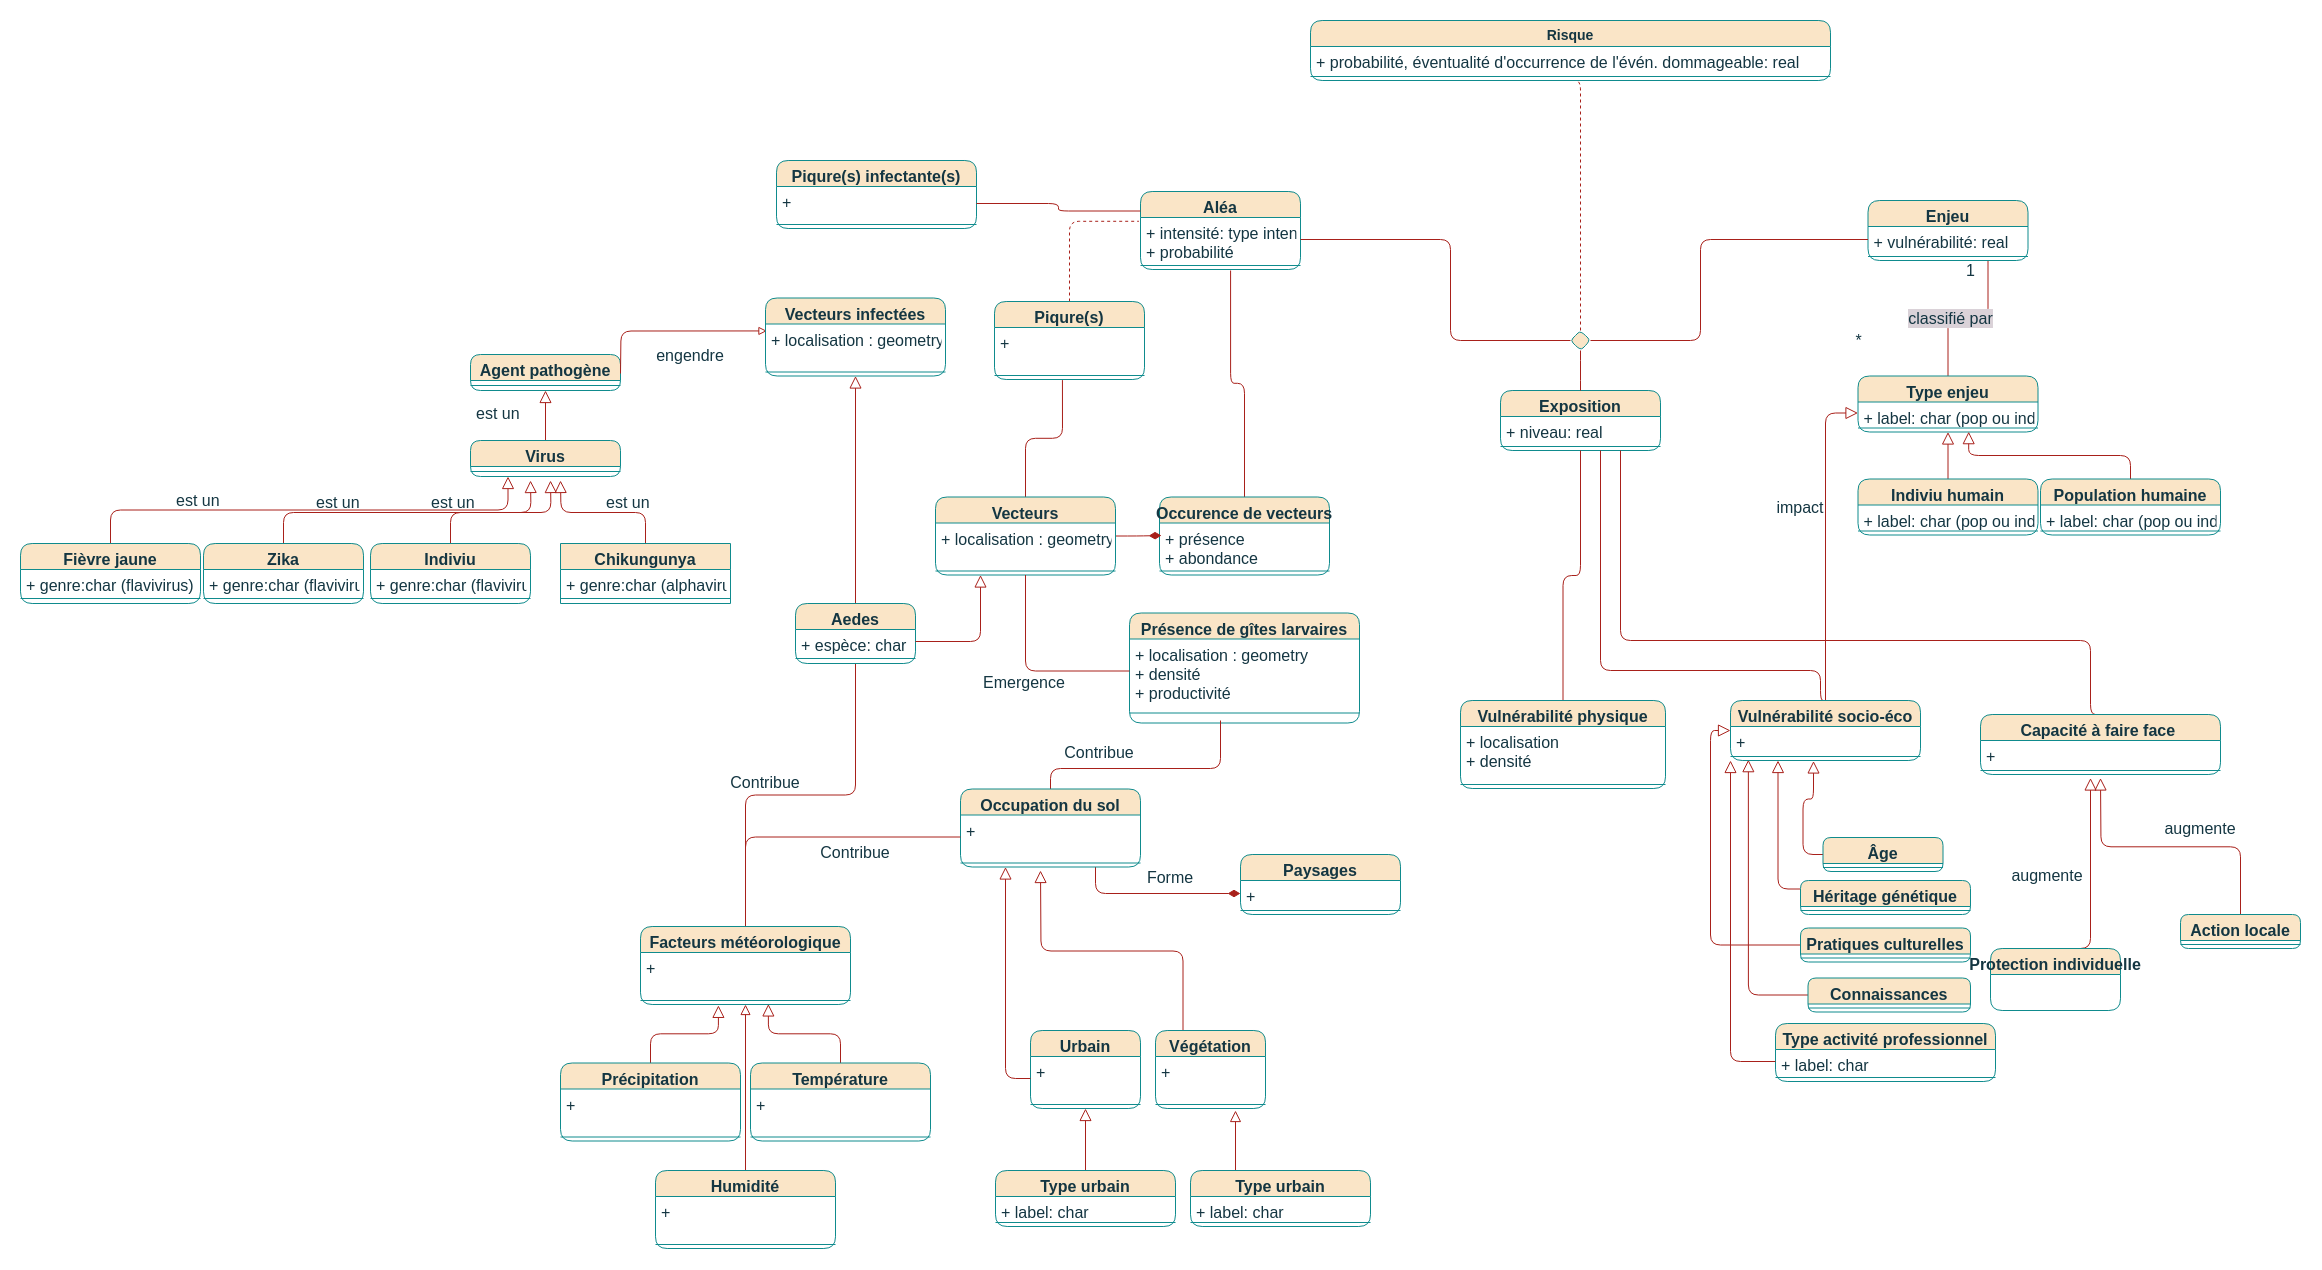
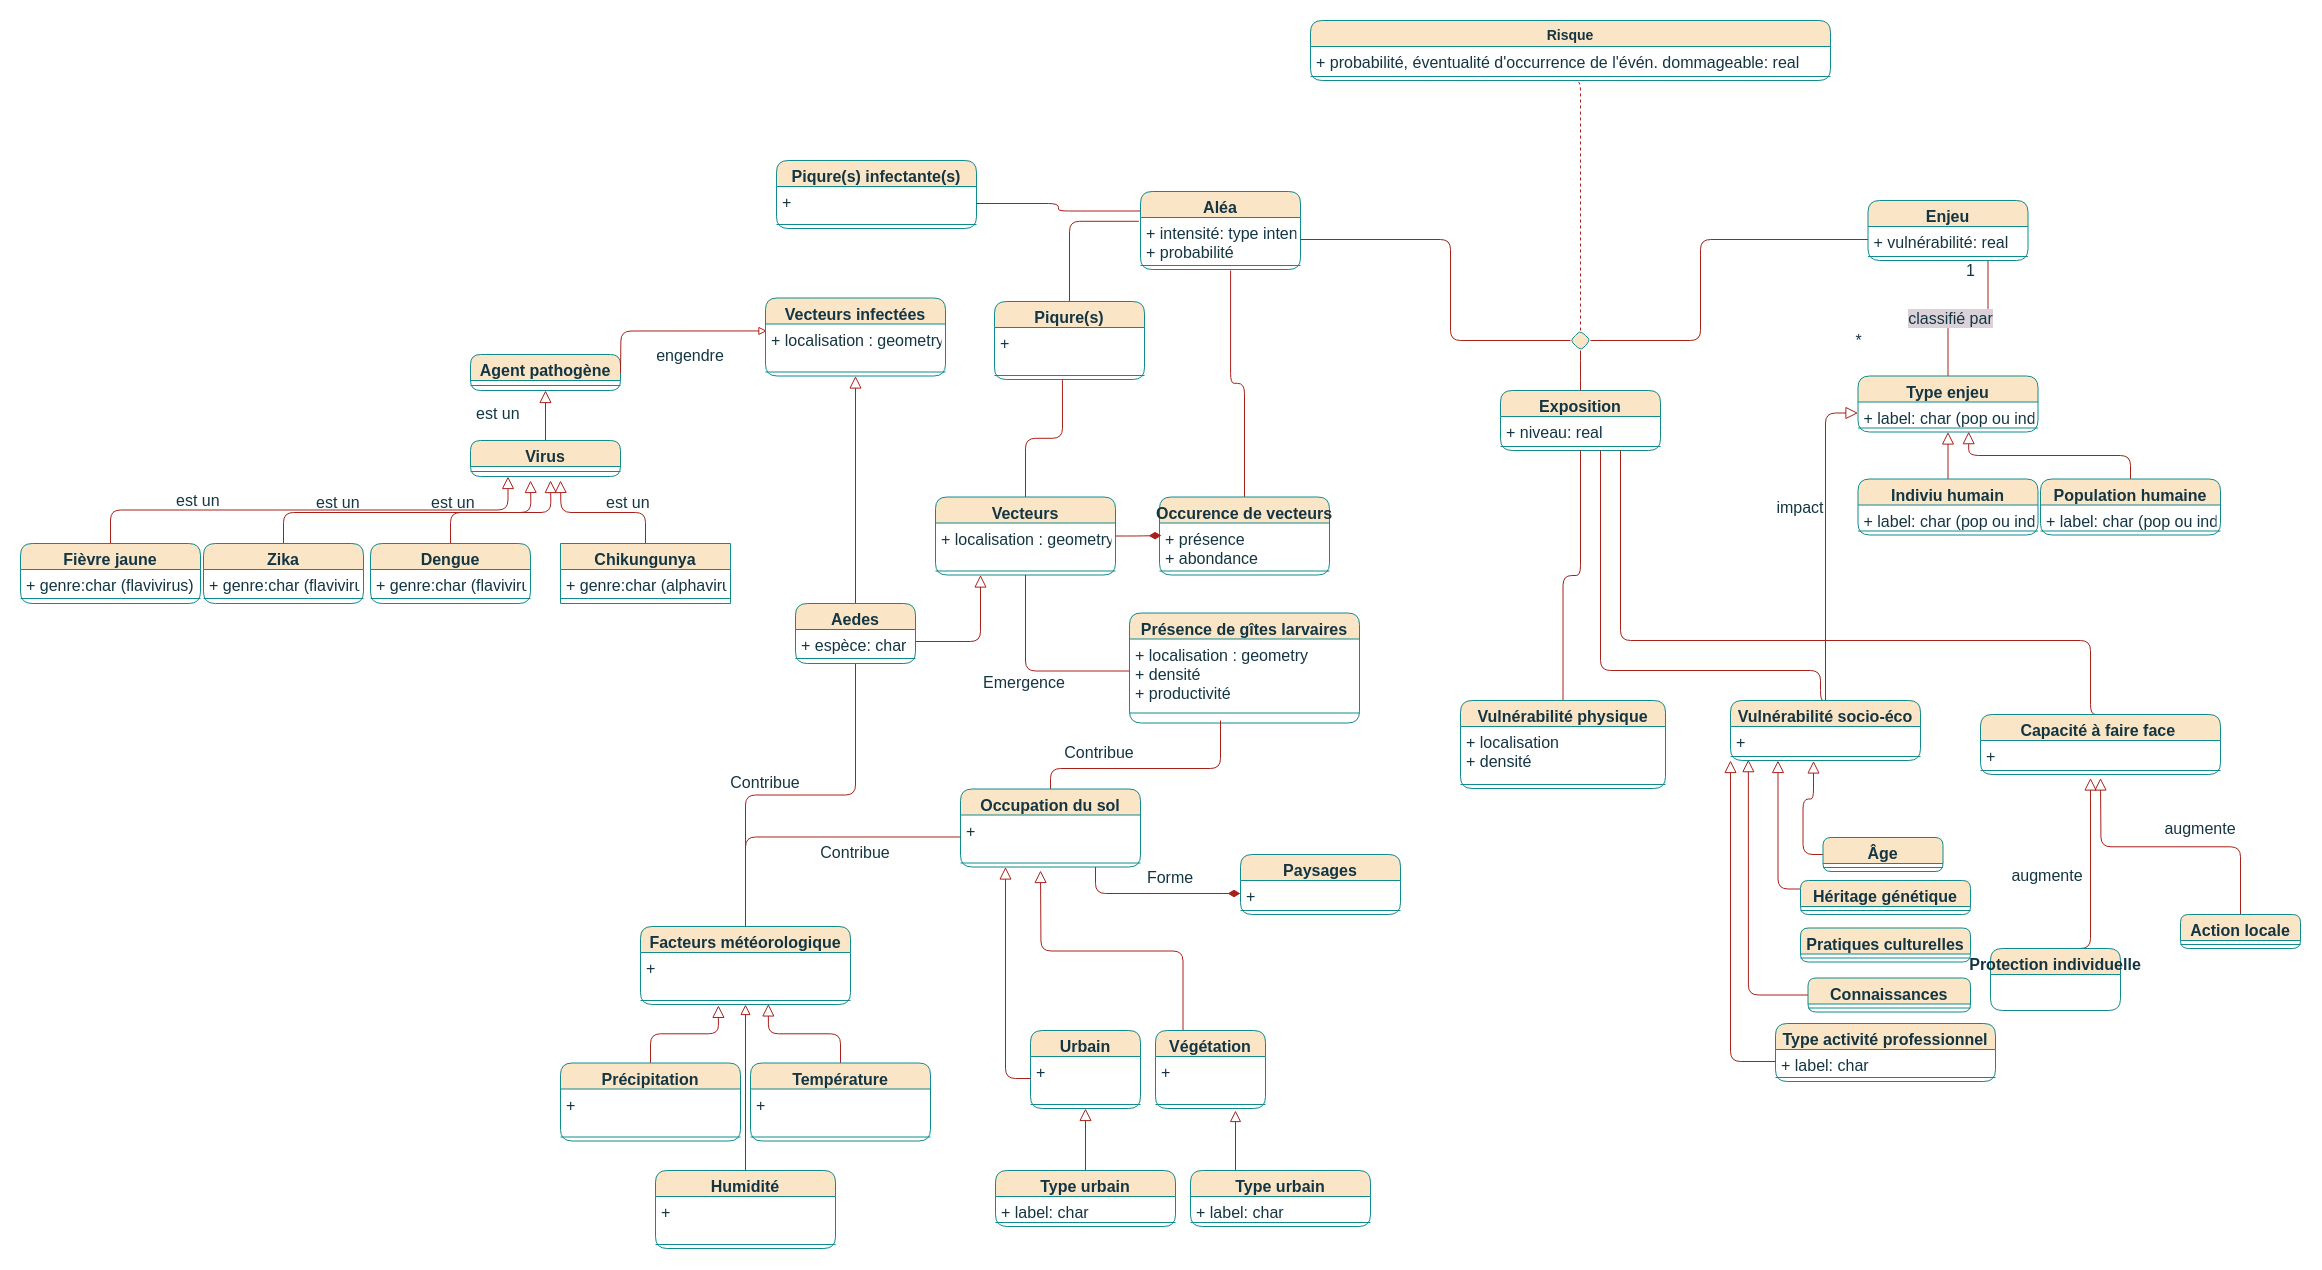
edge "+ intensité: type intensité + probabilité" -- "Piqure(s)": style dashed -> solid
node "Indiviu": label "Indiviu" -> "Dengue"
edge "Pratiques culturelles" -> "Vulnérabilité socio-éco": removed
